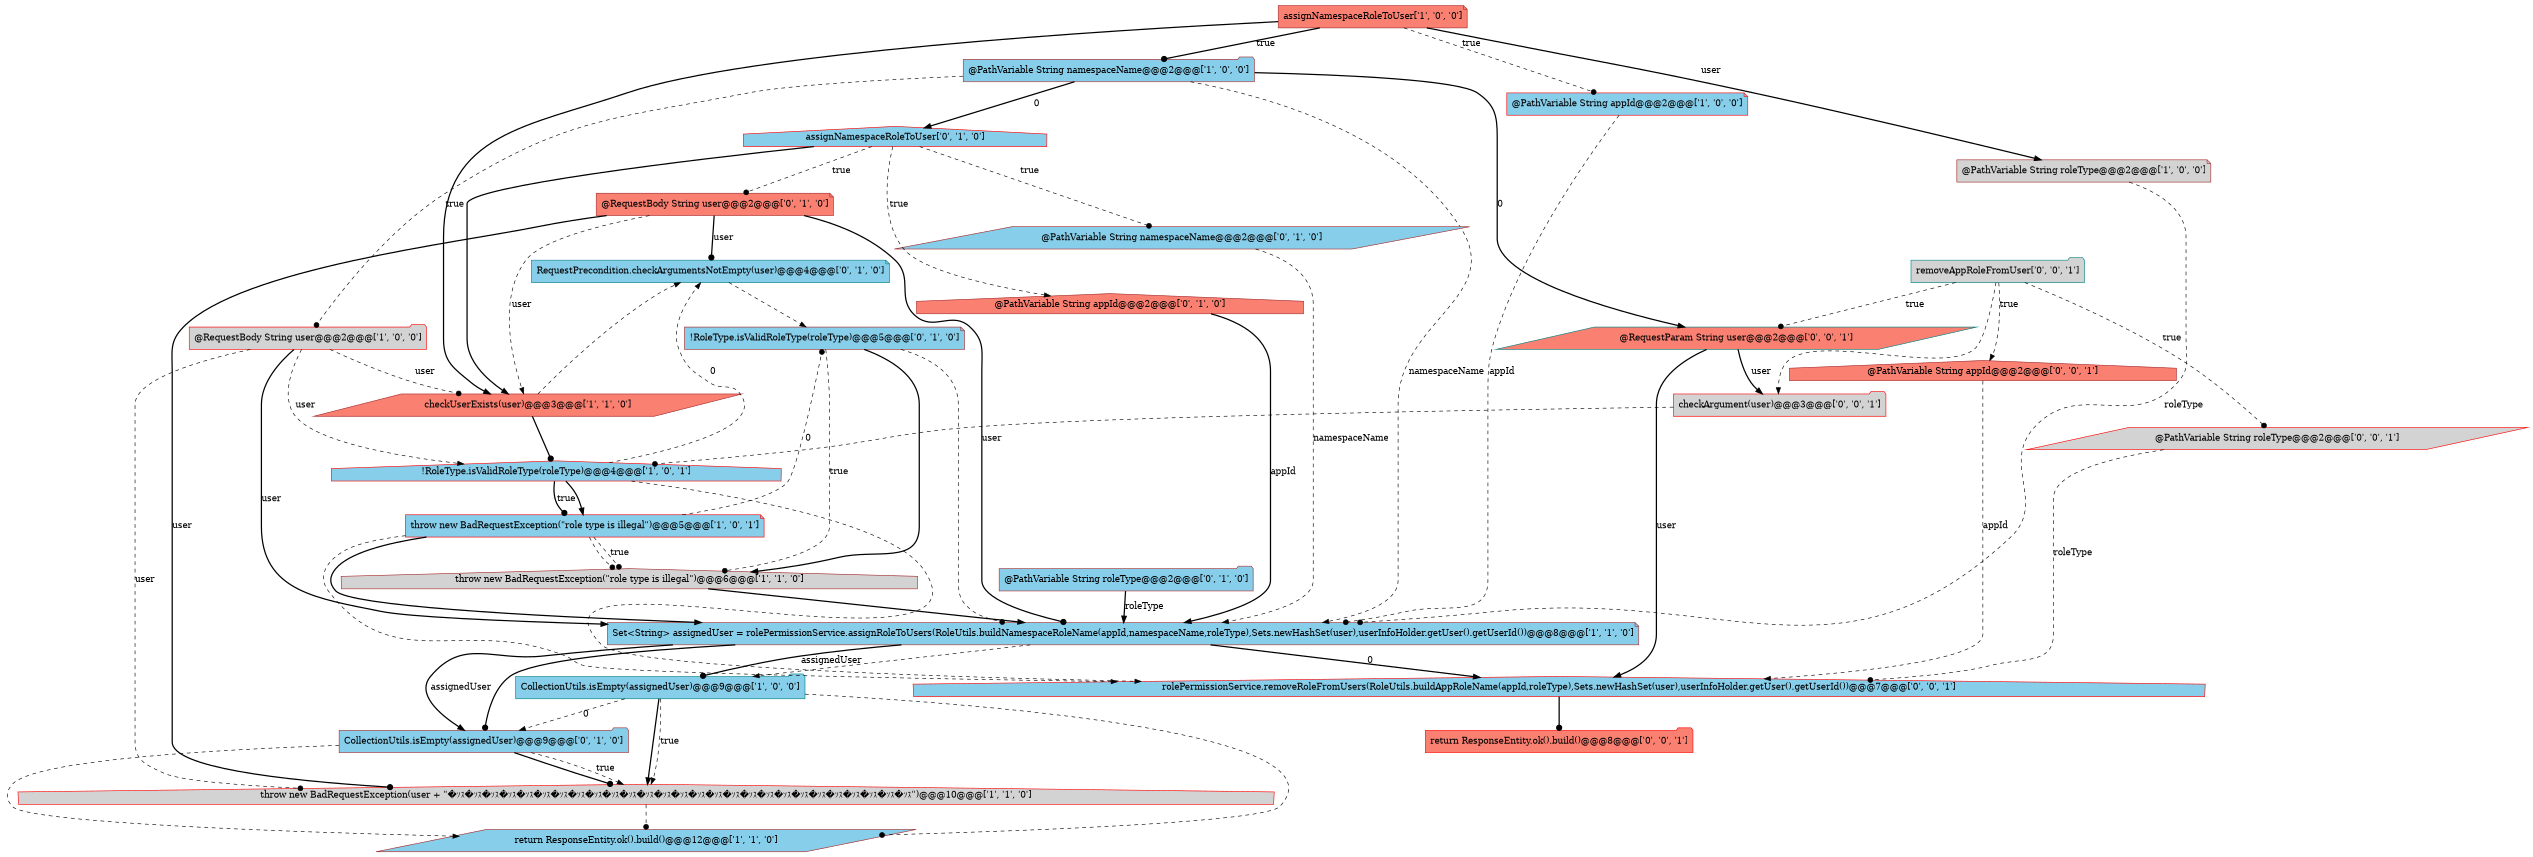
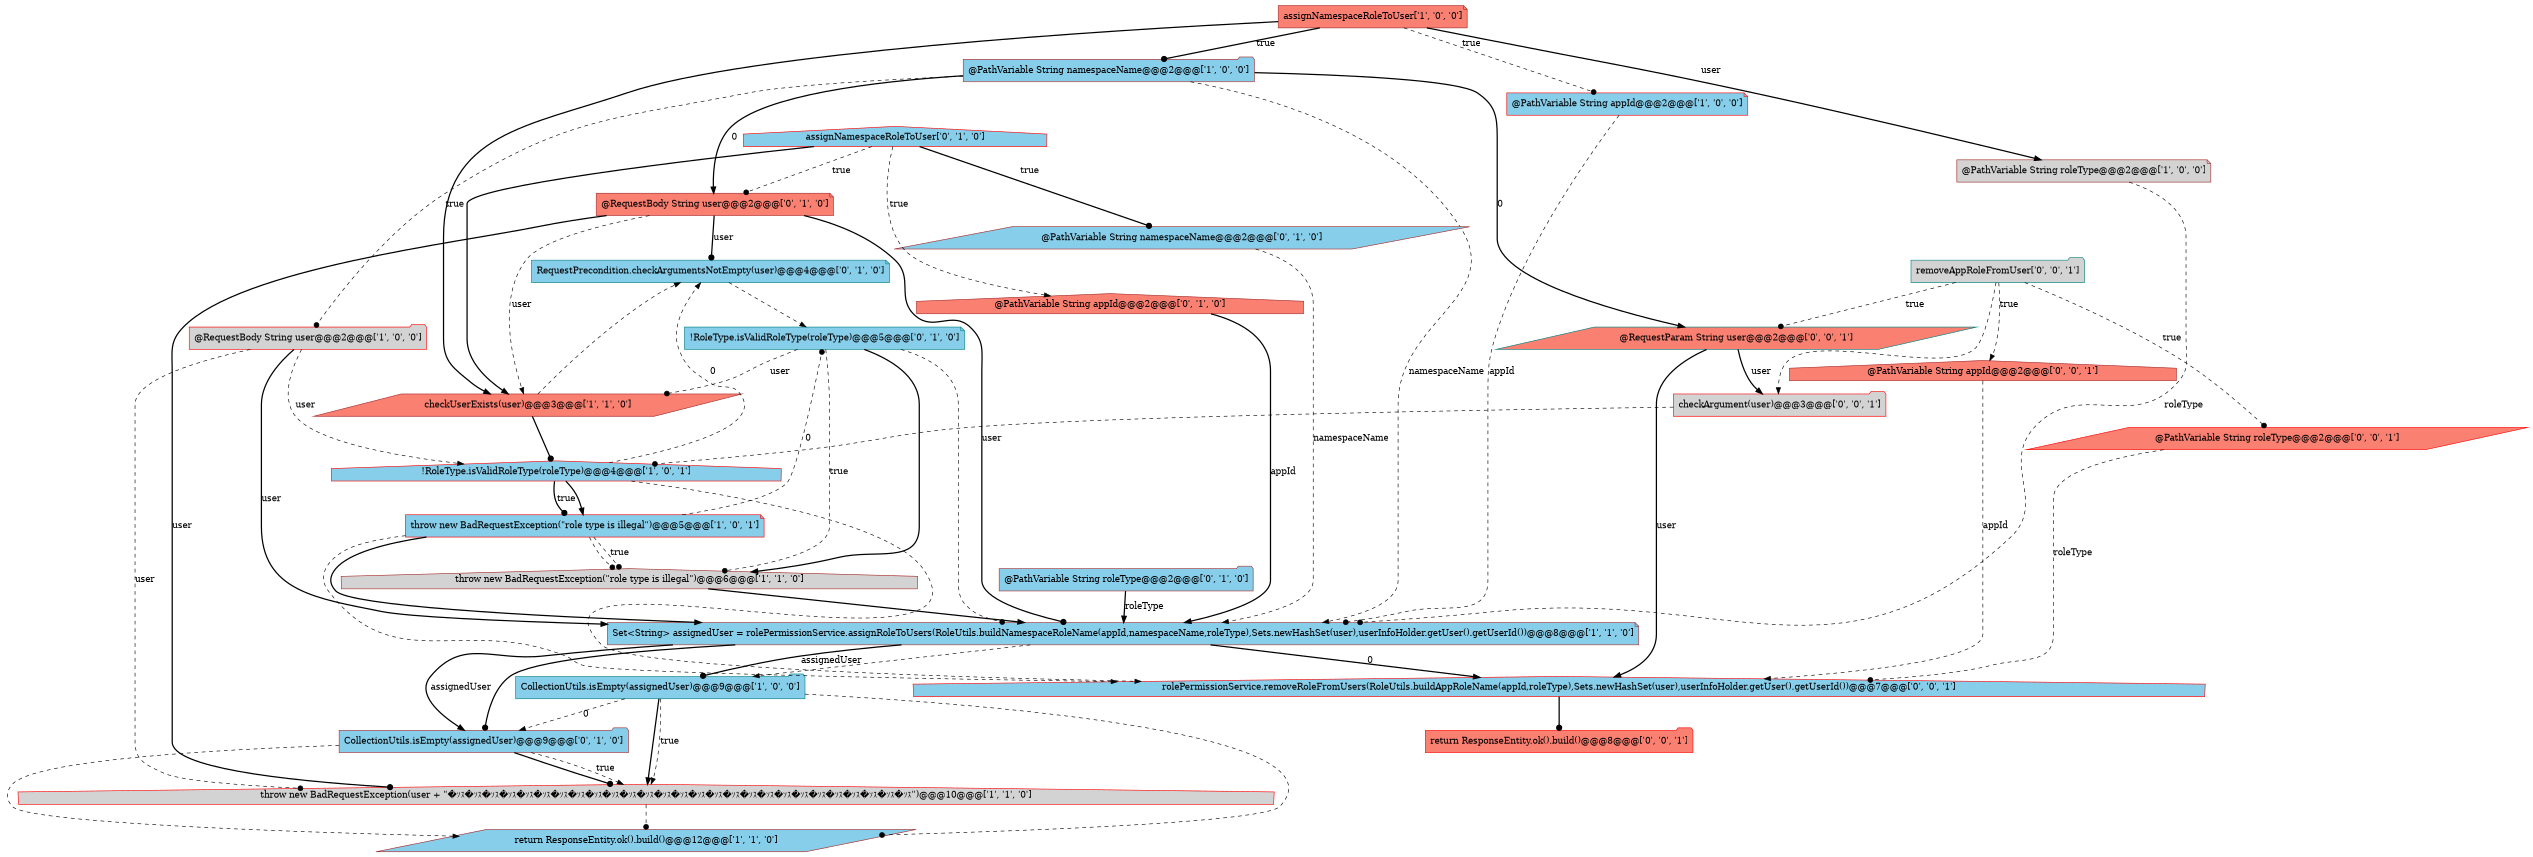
edge "@PathVariable String namespaceName@@@2@@@['1', '0', '0']" -> "assignNamespaceRoleToUser['0', '1', '0']": now "@PathVariable String namespaceName@@@2@@@['1', '0', '0']" -> "@RequestBody String user@@@2@@@['0', '1', '0']"
edge "assignNamespaceRoleToUser['0', '1', '0']" -> "@PathVariable String namespaceName@@@2@@@['0', '1', '0']": style dashed -> bold
node "!RoleType.isValidRoleType(roleType)@@@5@@@['0', '1', '0']": color brown -> teal
edge "@RequestBody String user@@@2@@@['1', '0', '0']" -> "checkUserExists(user)@@@3@@@['1', '1', '0']": now "!RoleType.isValidRoleType(roleType)@@@5@@@['0', '1', '0']" -> "checkUserExists(user)@@@3@@@['1', '1', '0']"
node "@PathVariable String roleType@@@2@@@['0', '0', '1']": fillcolor lightgrey -> salmon
